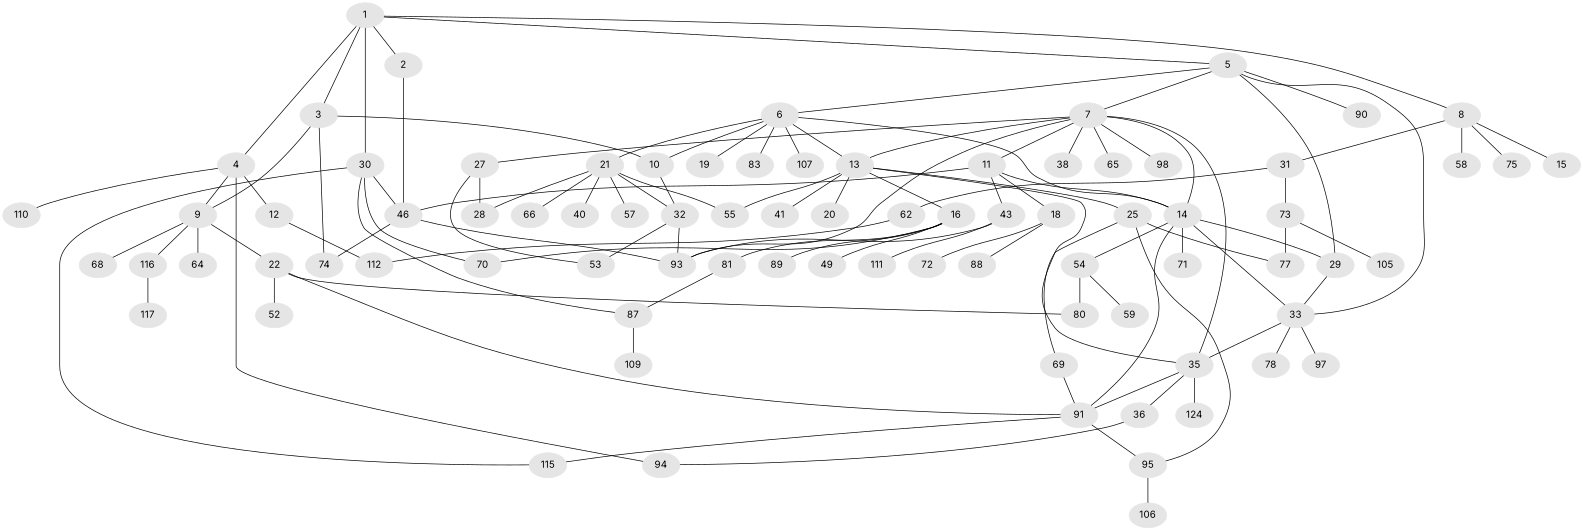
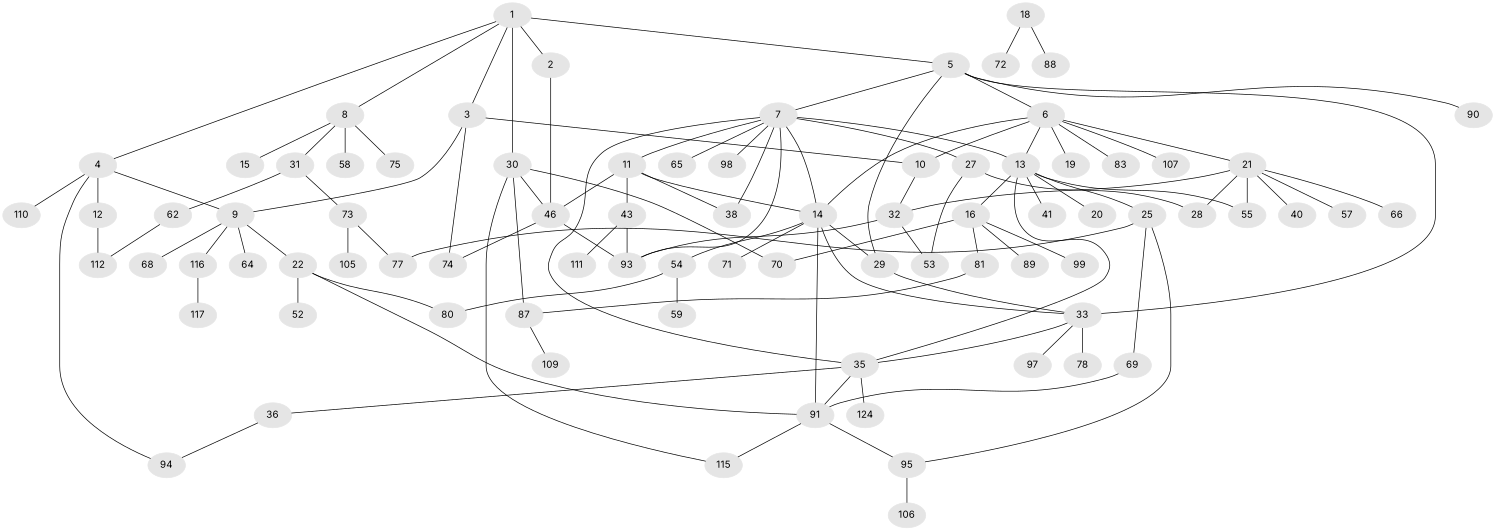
edge "11" -- "18": now "11" -- "38"
node "49": label "49" -> "99"
